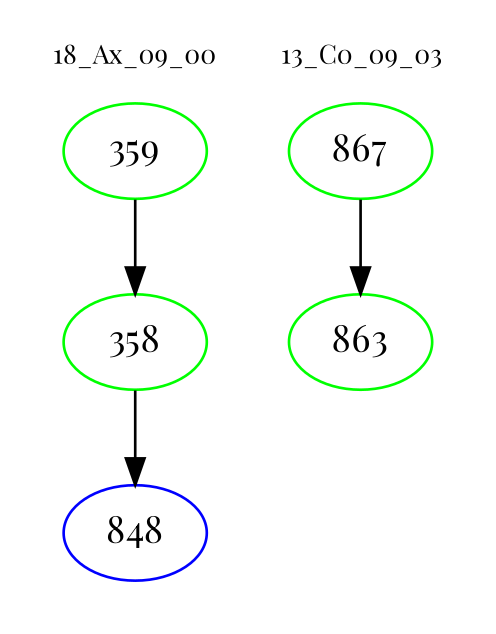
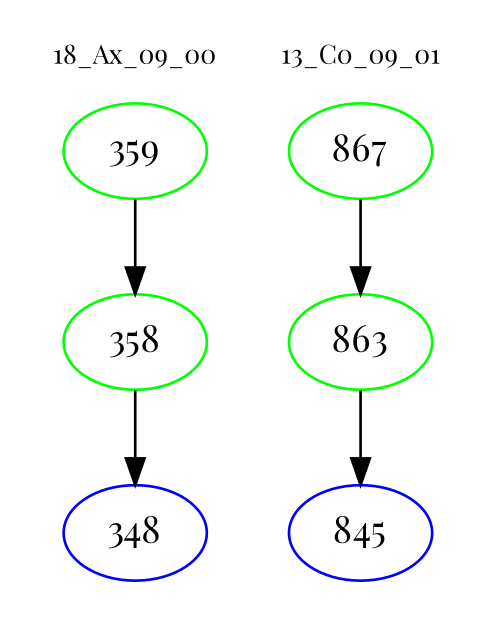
cluster "13_C0_09_03": label "13_C0_09_03" -> "13_C0_09_01"
node "848": label "848" -> "348"
node "845": added
